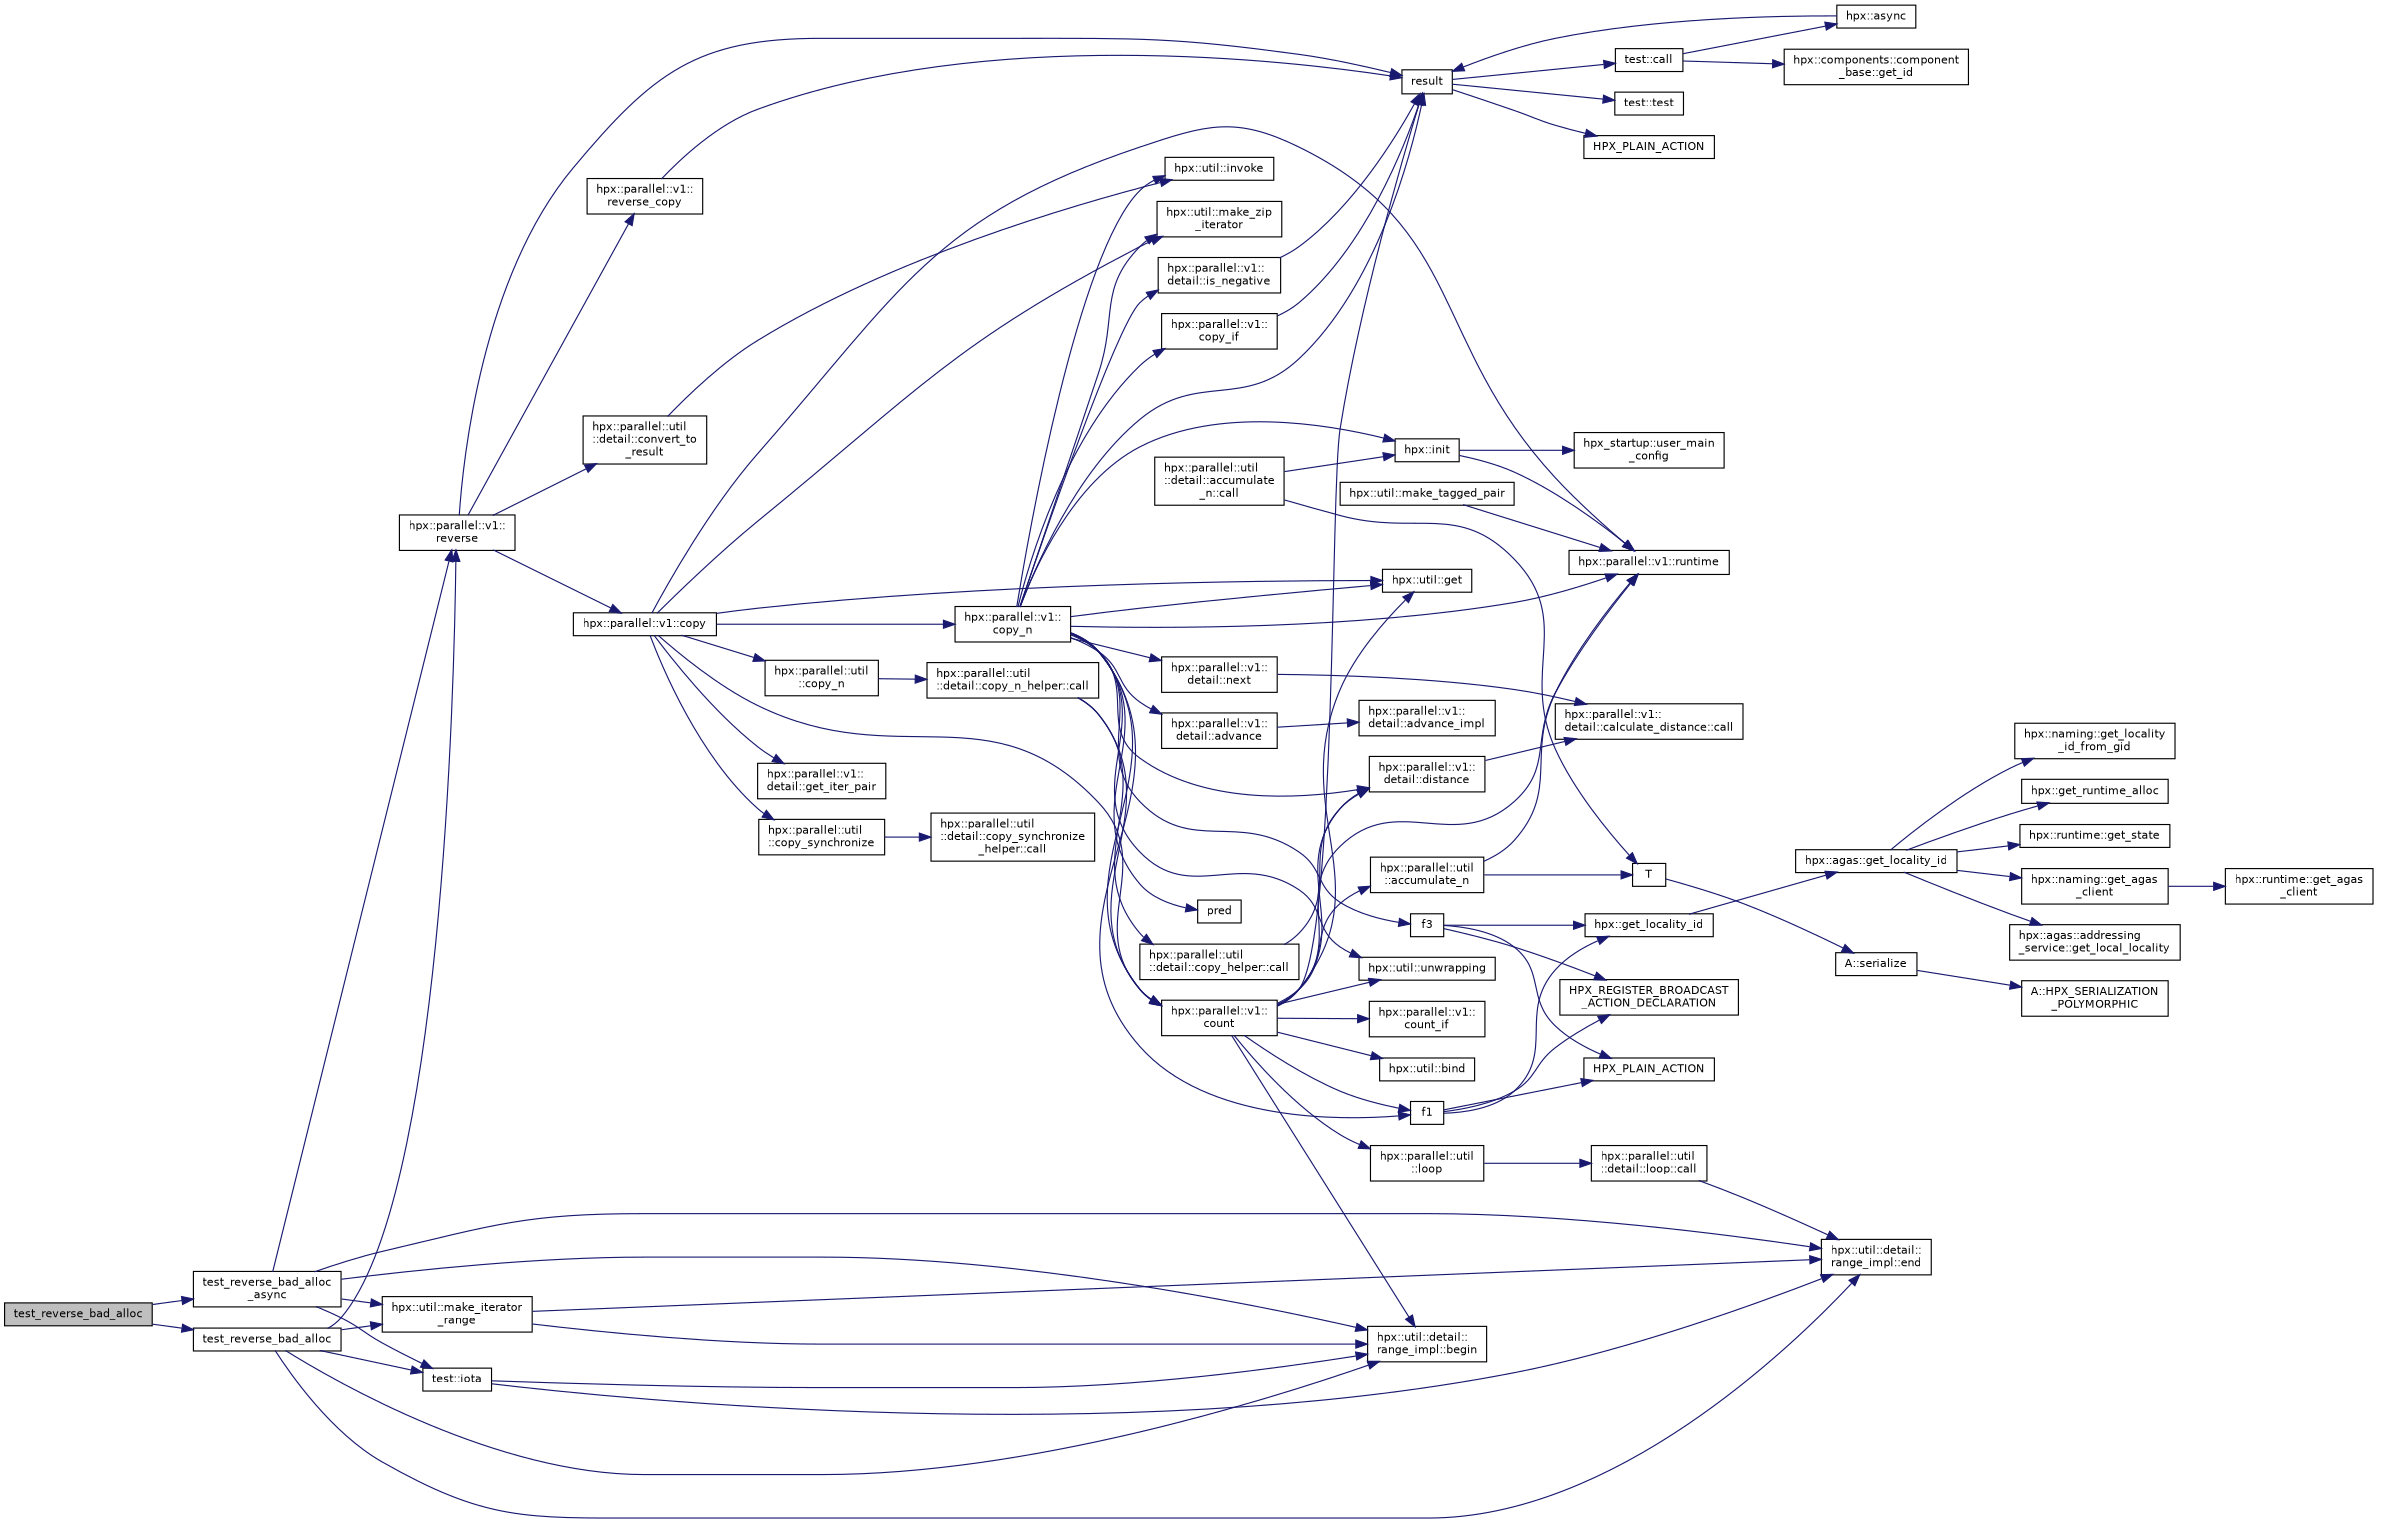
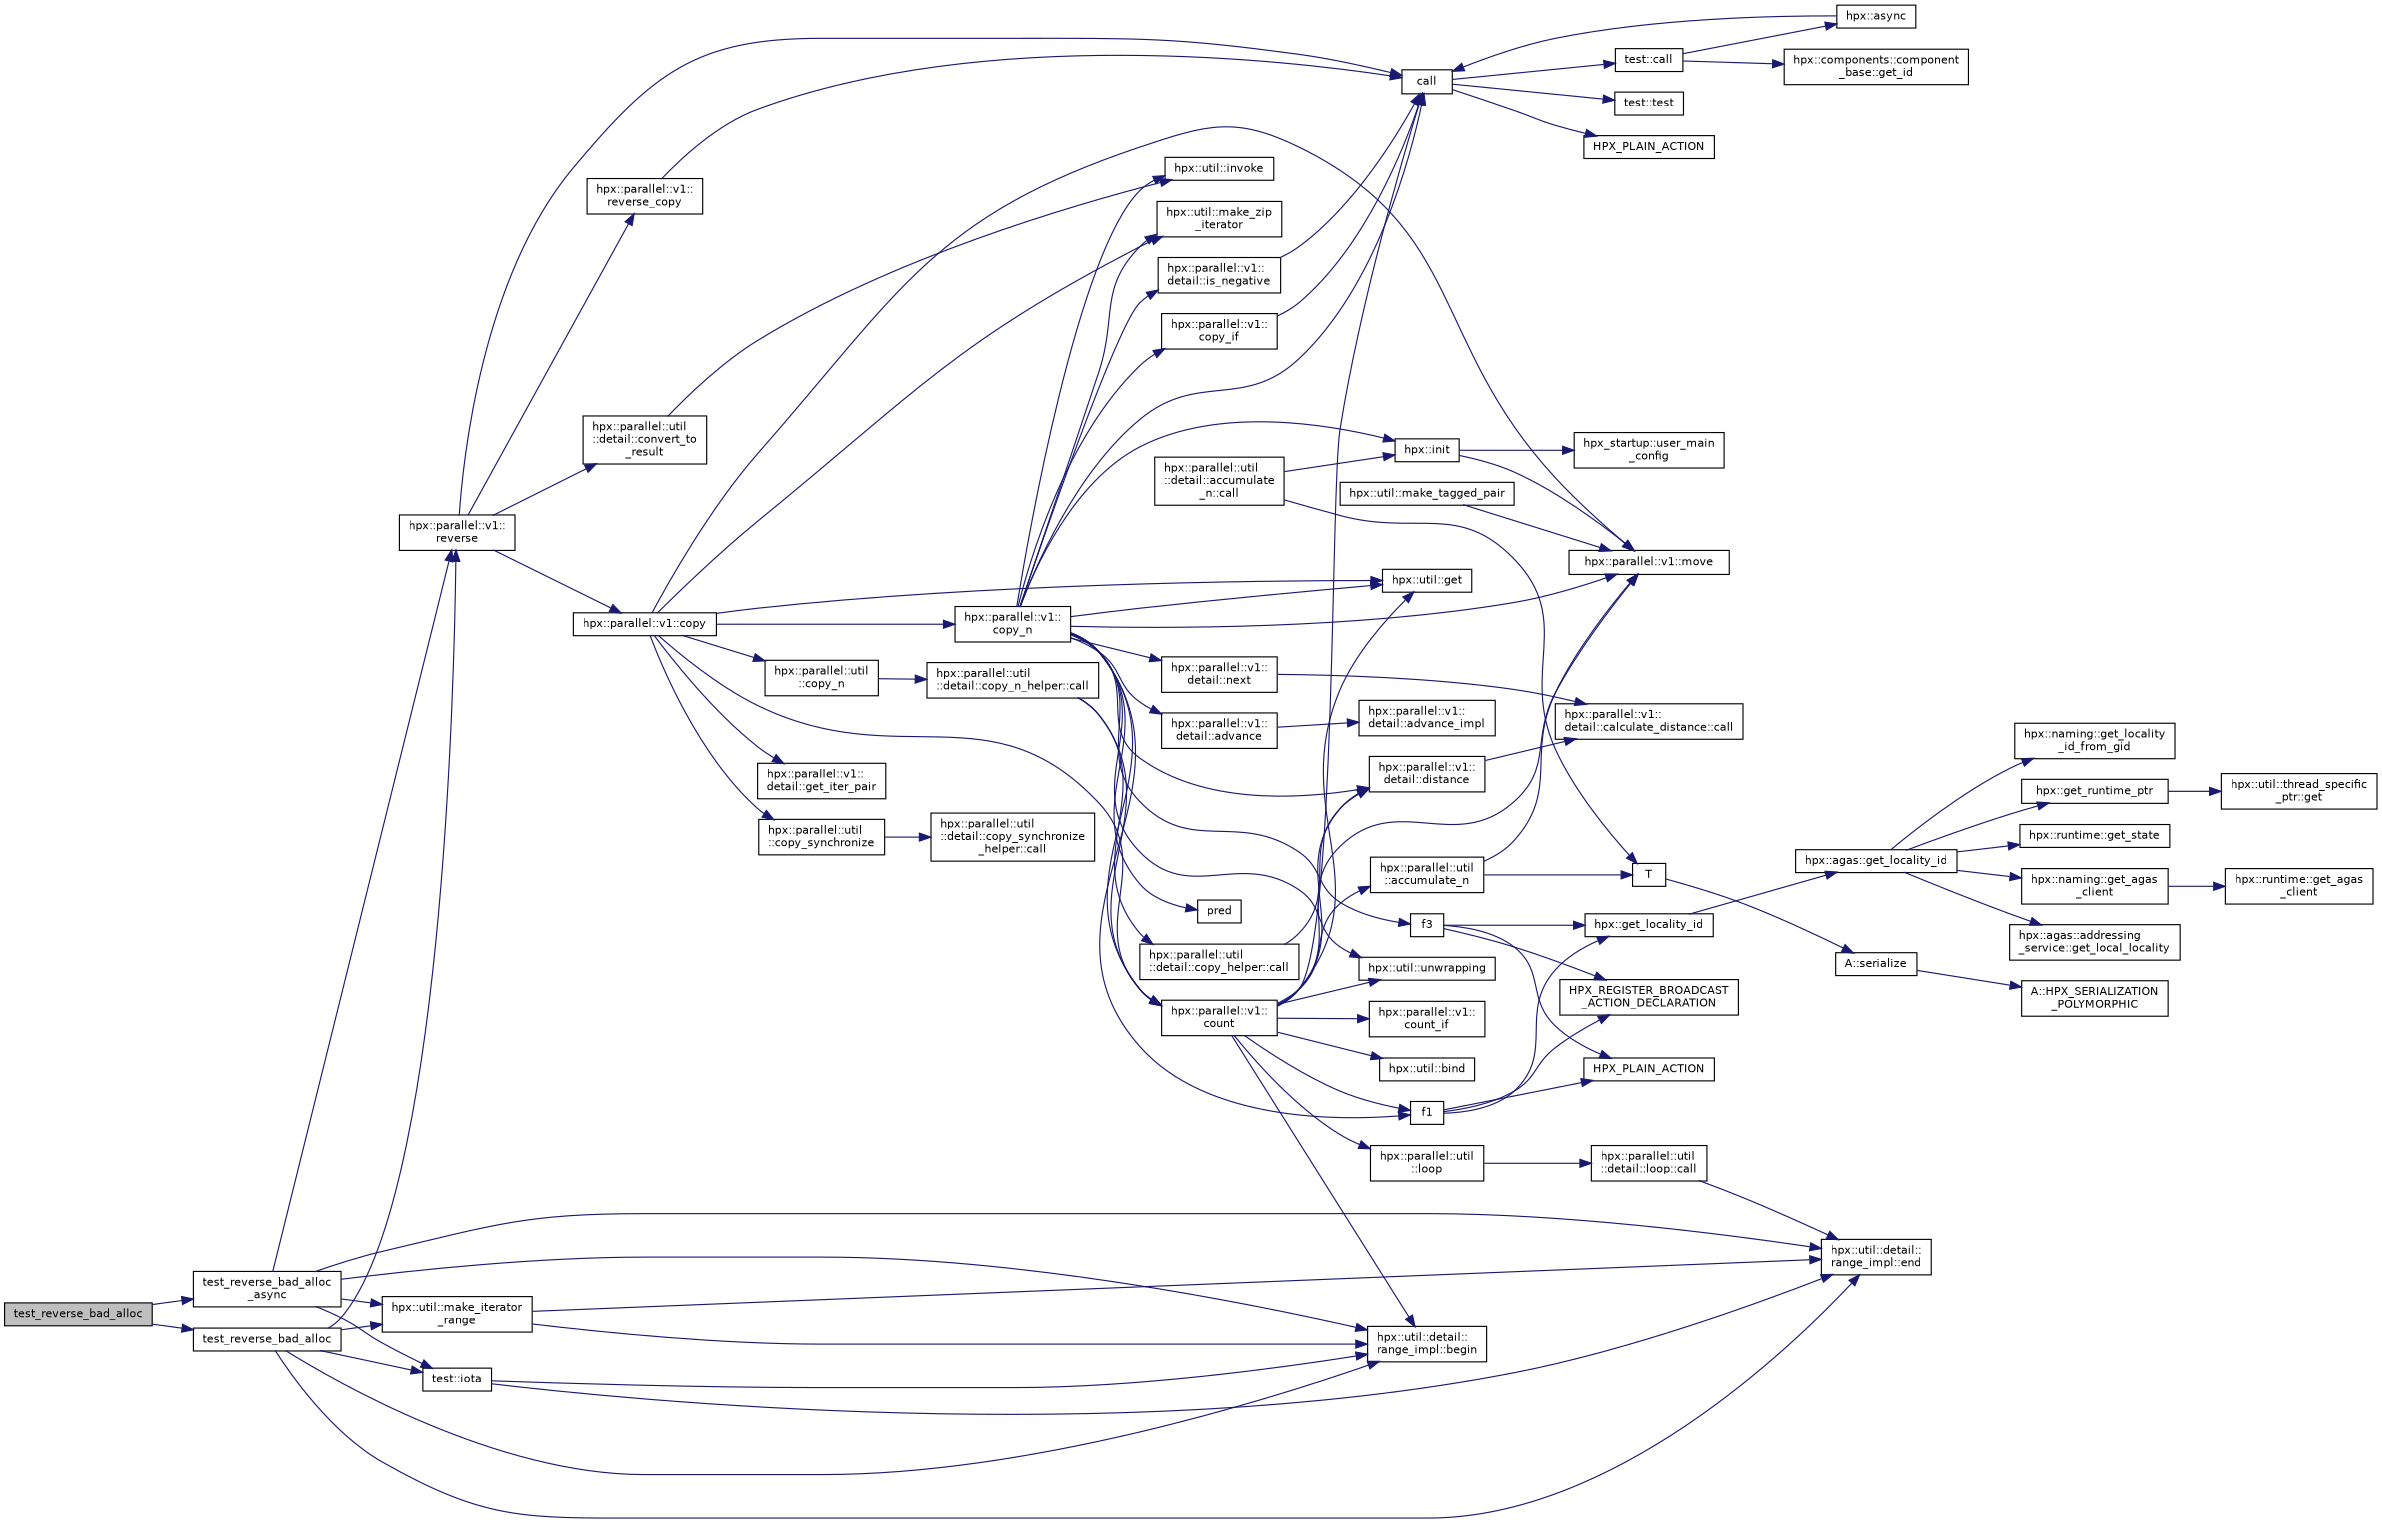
node "result": label "result" -> "call"
node "hpx::parallel::v1::runtime": label "hpx::parallel::v1::runtime" -> "hpx::parallel::v1::move"
node "hpx::get_runtime_alloc": label "hpx::get_runtime_alloc" -> "hpx::get_runtime_ptr"
node "hpx::util::thread_specific _ptr::get": added
